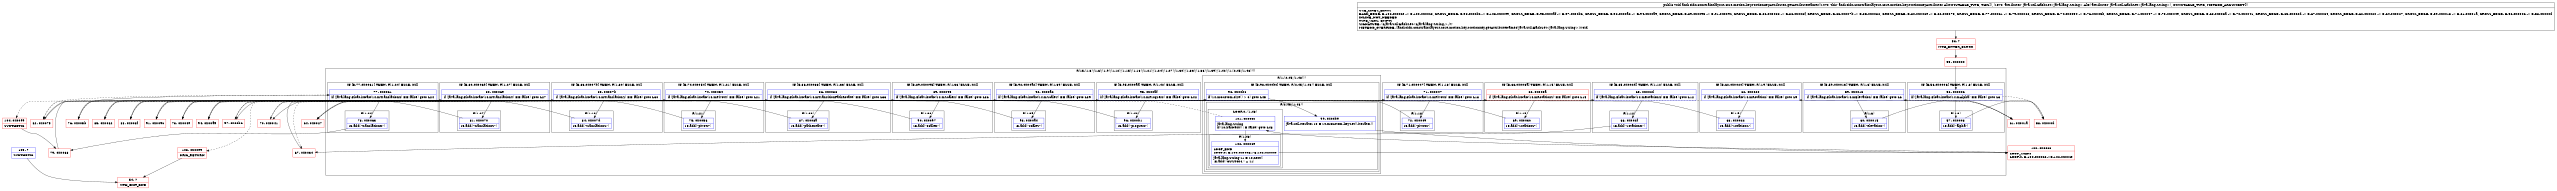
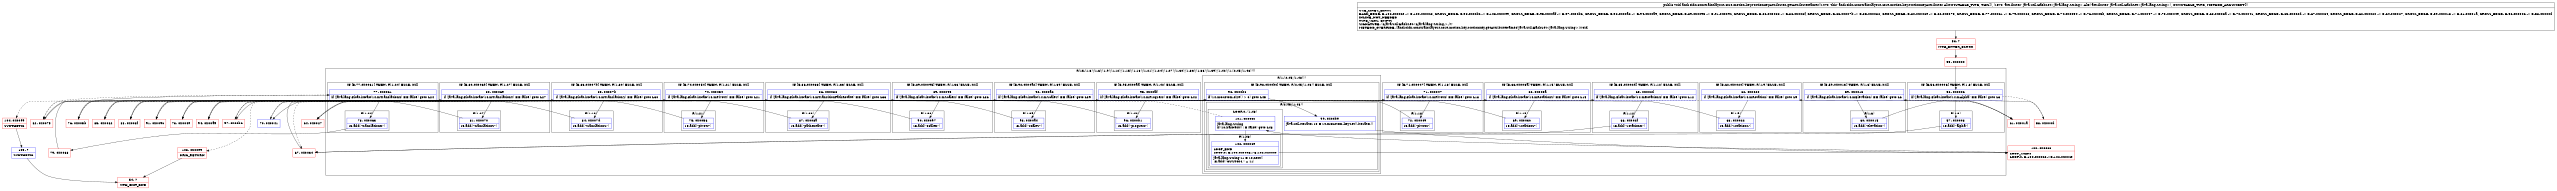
node "68: 0x003a": color red -> blue
edge "57: 0x0008" -> "58: 0x000d": now "57: 0x0008" -> "67: 0x0034"
node "70: 0x0041": color red -> blue
edge "104: 0x00e9" -> "79: 0x0068": now "104: 0x00e9" -> "105: ?"
